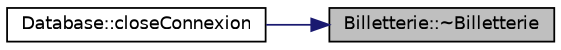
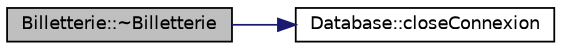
edge "Database::closeConnexion" -> "Billetterie::~Billetterie": reversed
